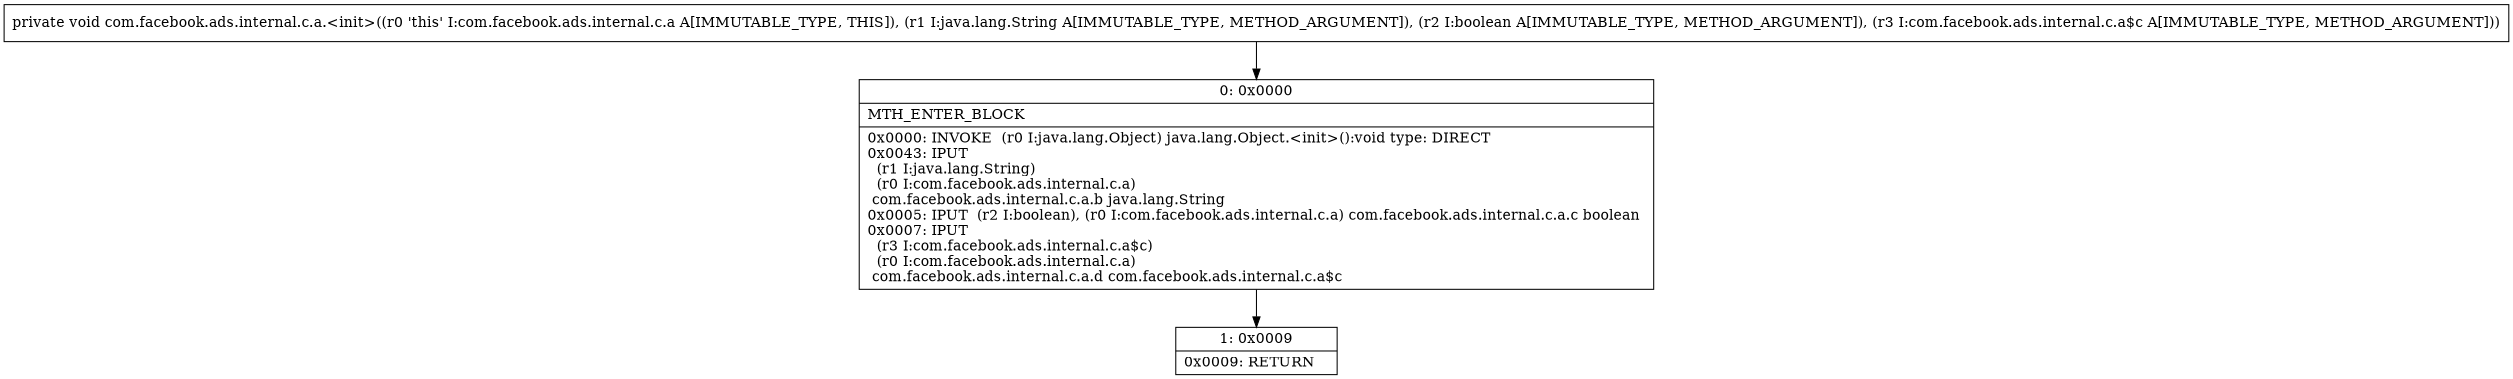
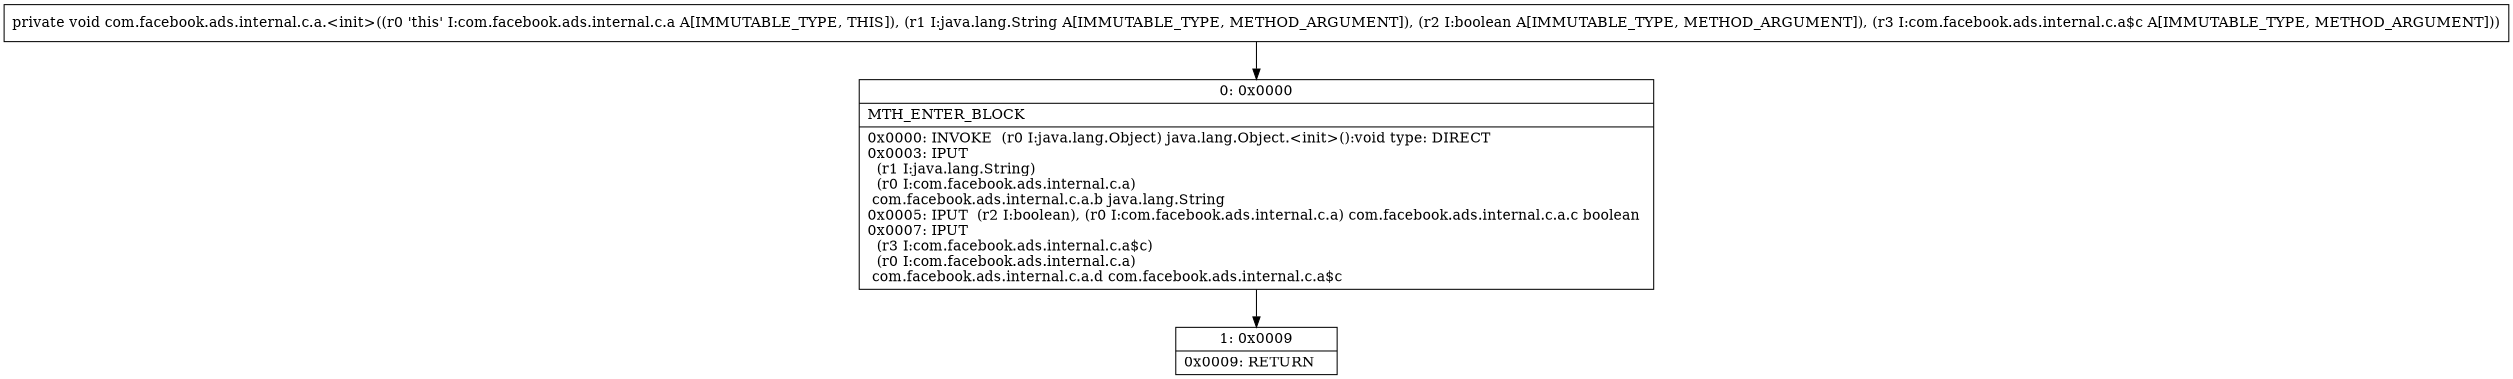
node "0: 0x0000": text "0x0043: IPUT" -> "0x0003: IPUT"
